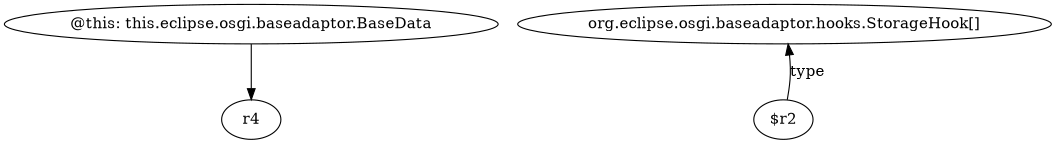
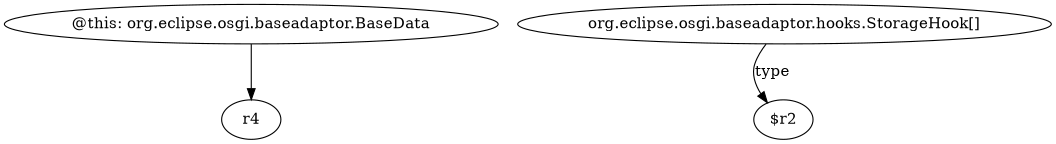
node "@this: this.eclipse.osgi.baseadaptor.BaseData": label "@this: this.eclipse.osgi.baseadaptor.BaseData" -> "@this: org.eclipse.osgi.baseadaptor.BaseData"
edge "$r2" -> "org.eclipse.osgi.baseadaptor.hooks.StorageHook[]": reversed
